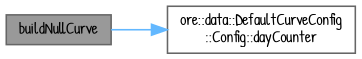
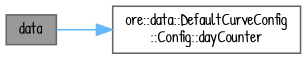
node "buildNullCurve": label "buildNullCurve" -> "data"
